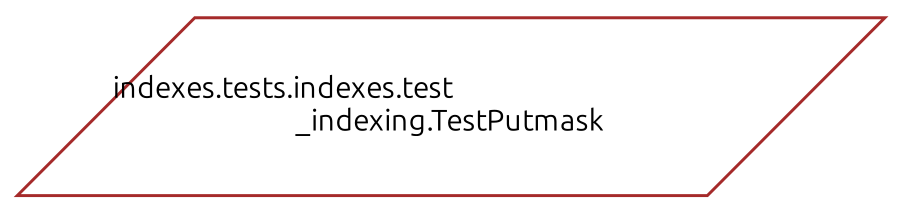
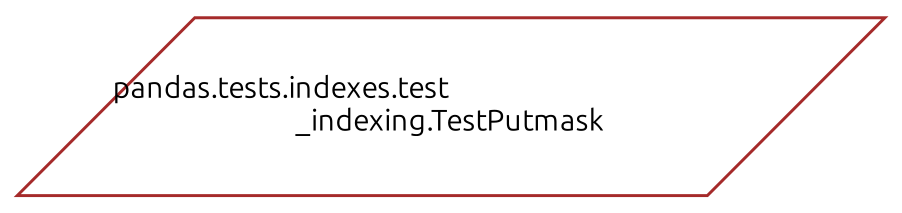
node "indexes.tests.indexes.test _indexing.TestPutmask": label "indexes.tests.indexes.test _indexing.TestPutmask" -> "pandas.tests.indexes.test _indexing.TestPutmask"
